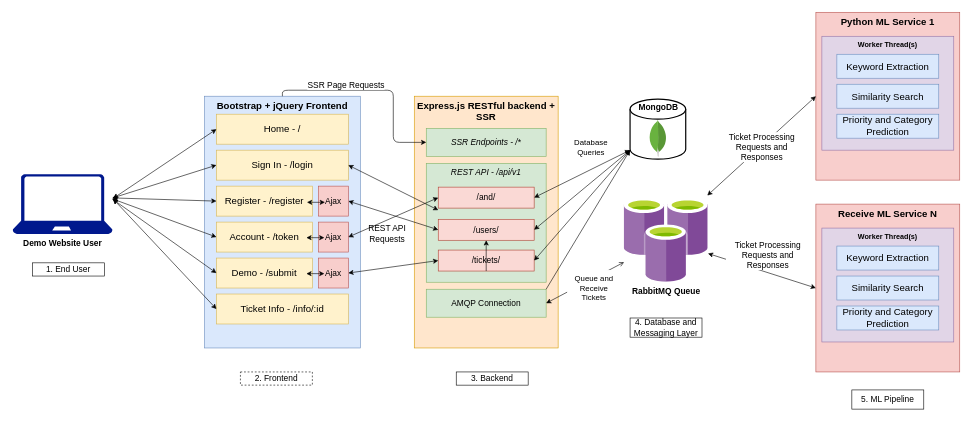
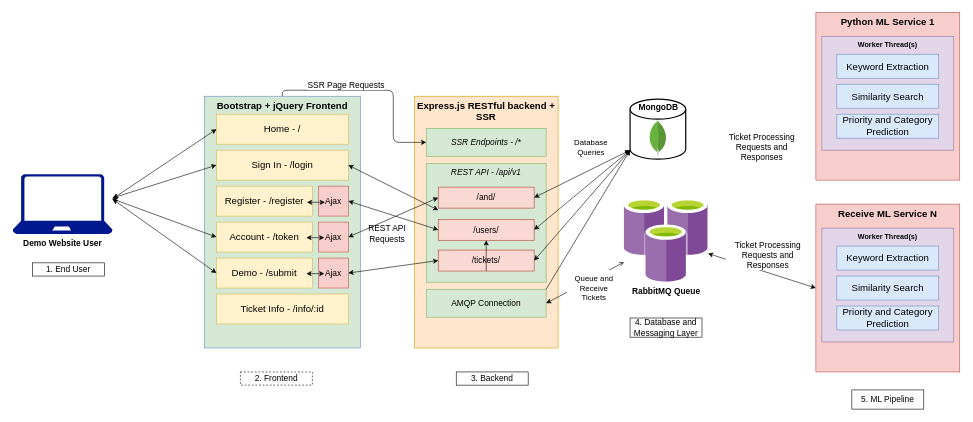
node "Bootstrap + jQuery Frontend": fillcolor #dae8fc -> #d5e8d4
edge "Python ML Service 1" -- "RabbitMQ Queue": removed
edge "Register - /register" -- "Demo Website User": removed
edge "Demo Website User" -- "Ticket Info - /info/:id": removed
